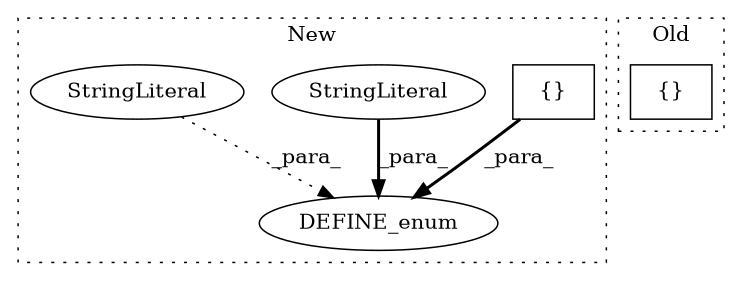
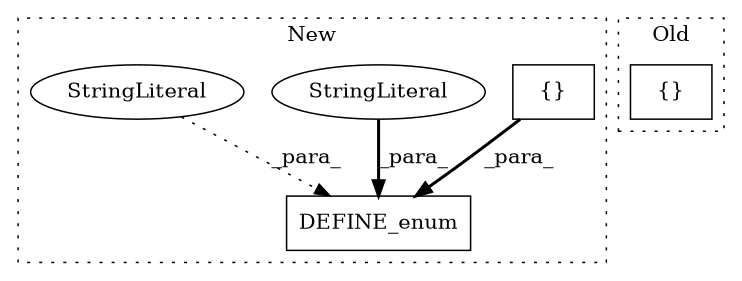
node "DEFINE_enum": shape ellipse -> box
